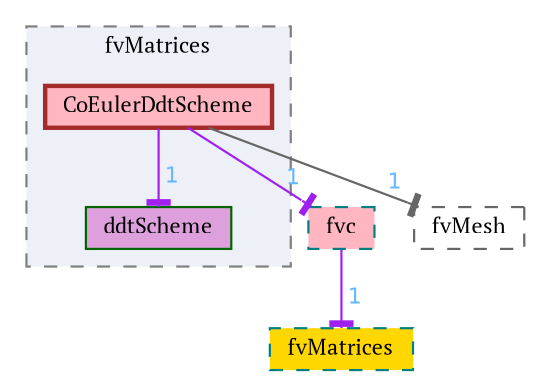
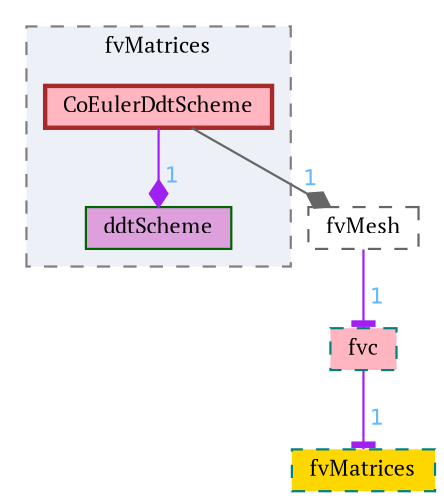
edge "CoEulerDdtScheme" -> "ddtScheme": arrowhead tee -> diamond
edge "CoEulerDdtScheme" -> "fvc": now "fvMesh" -> "fvc"
edge "CoEulerDdtScheme" -> "fvMesh": arrowhead tee -> diamond
